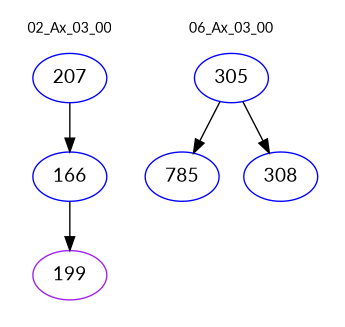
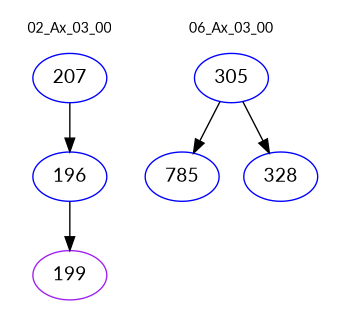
node "166": label "166" -> "196"
node "308": label "308" -> "328"
